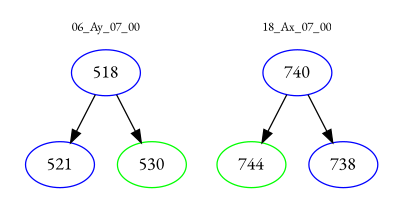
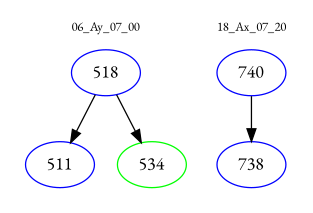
cluster "18_Ax_07_00": label "18_Ax_07_00" -> "18_Ax_07_20"
node "521": label "521" -> "511"
node "530": label "530" -> "534"
node "744": removed
